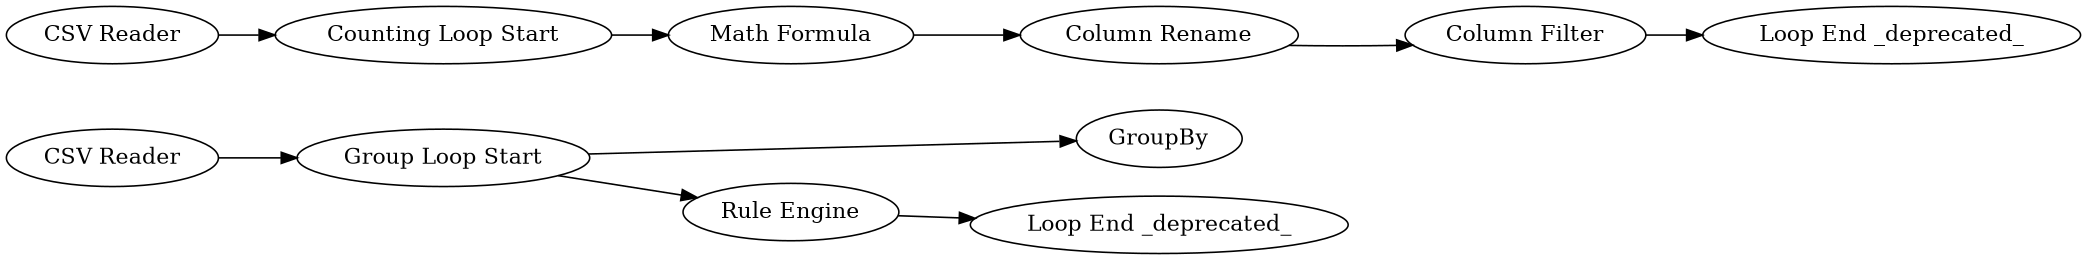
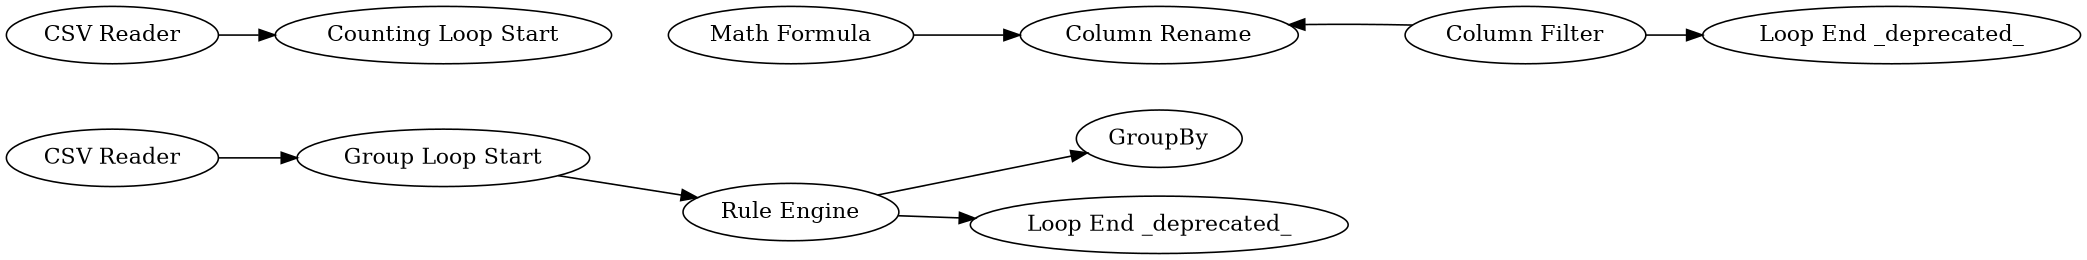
edge "Counting Loop Start" -> "Math Formula": removed
edge "Column Rename" -> "Column Filter": reversed
edge "Group Loop Start" -> "GroupBy": now "Rule Engine" -> "GroupBy"
